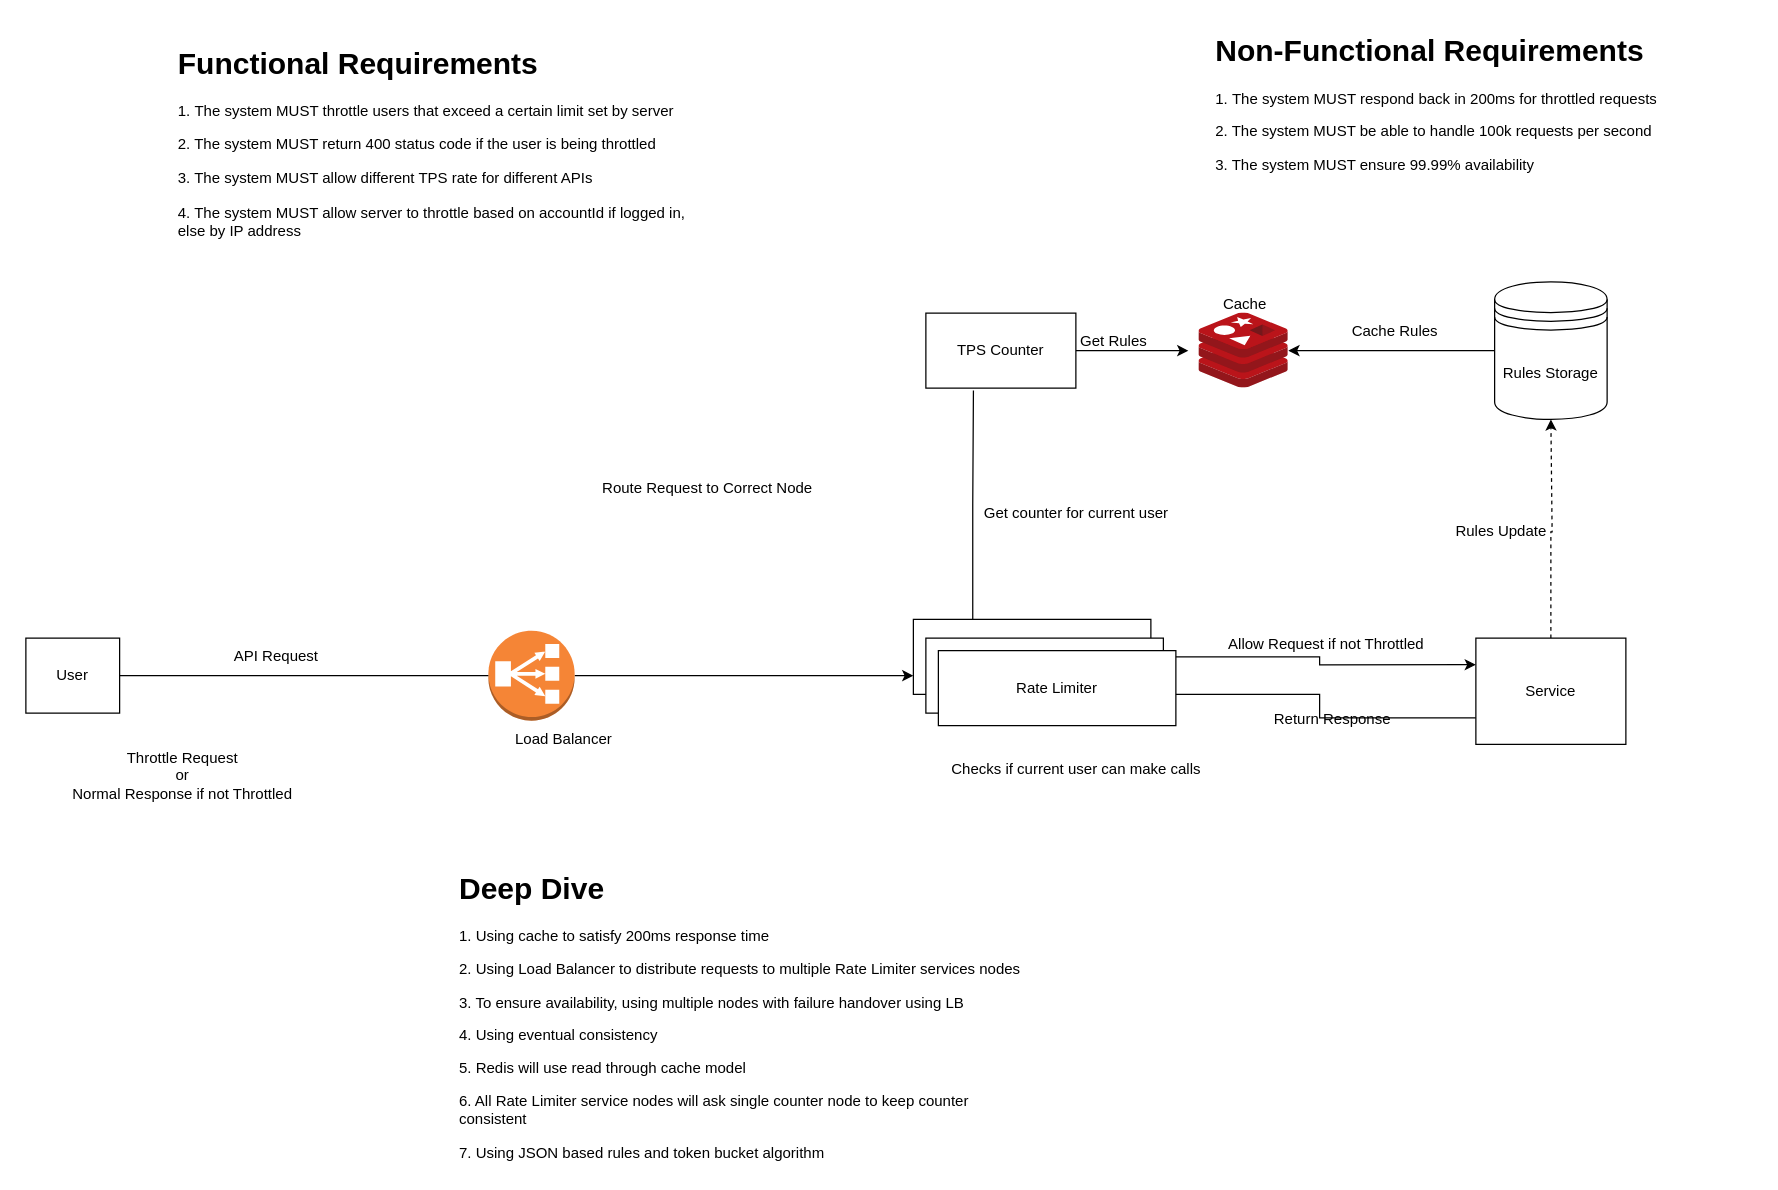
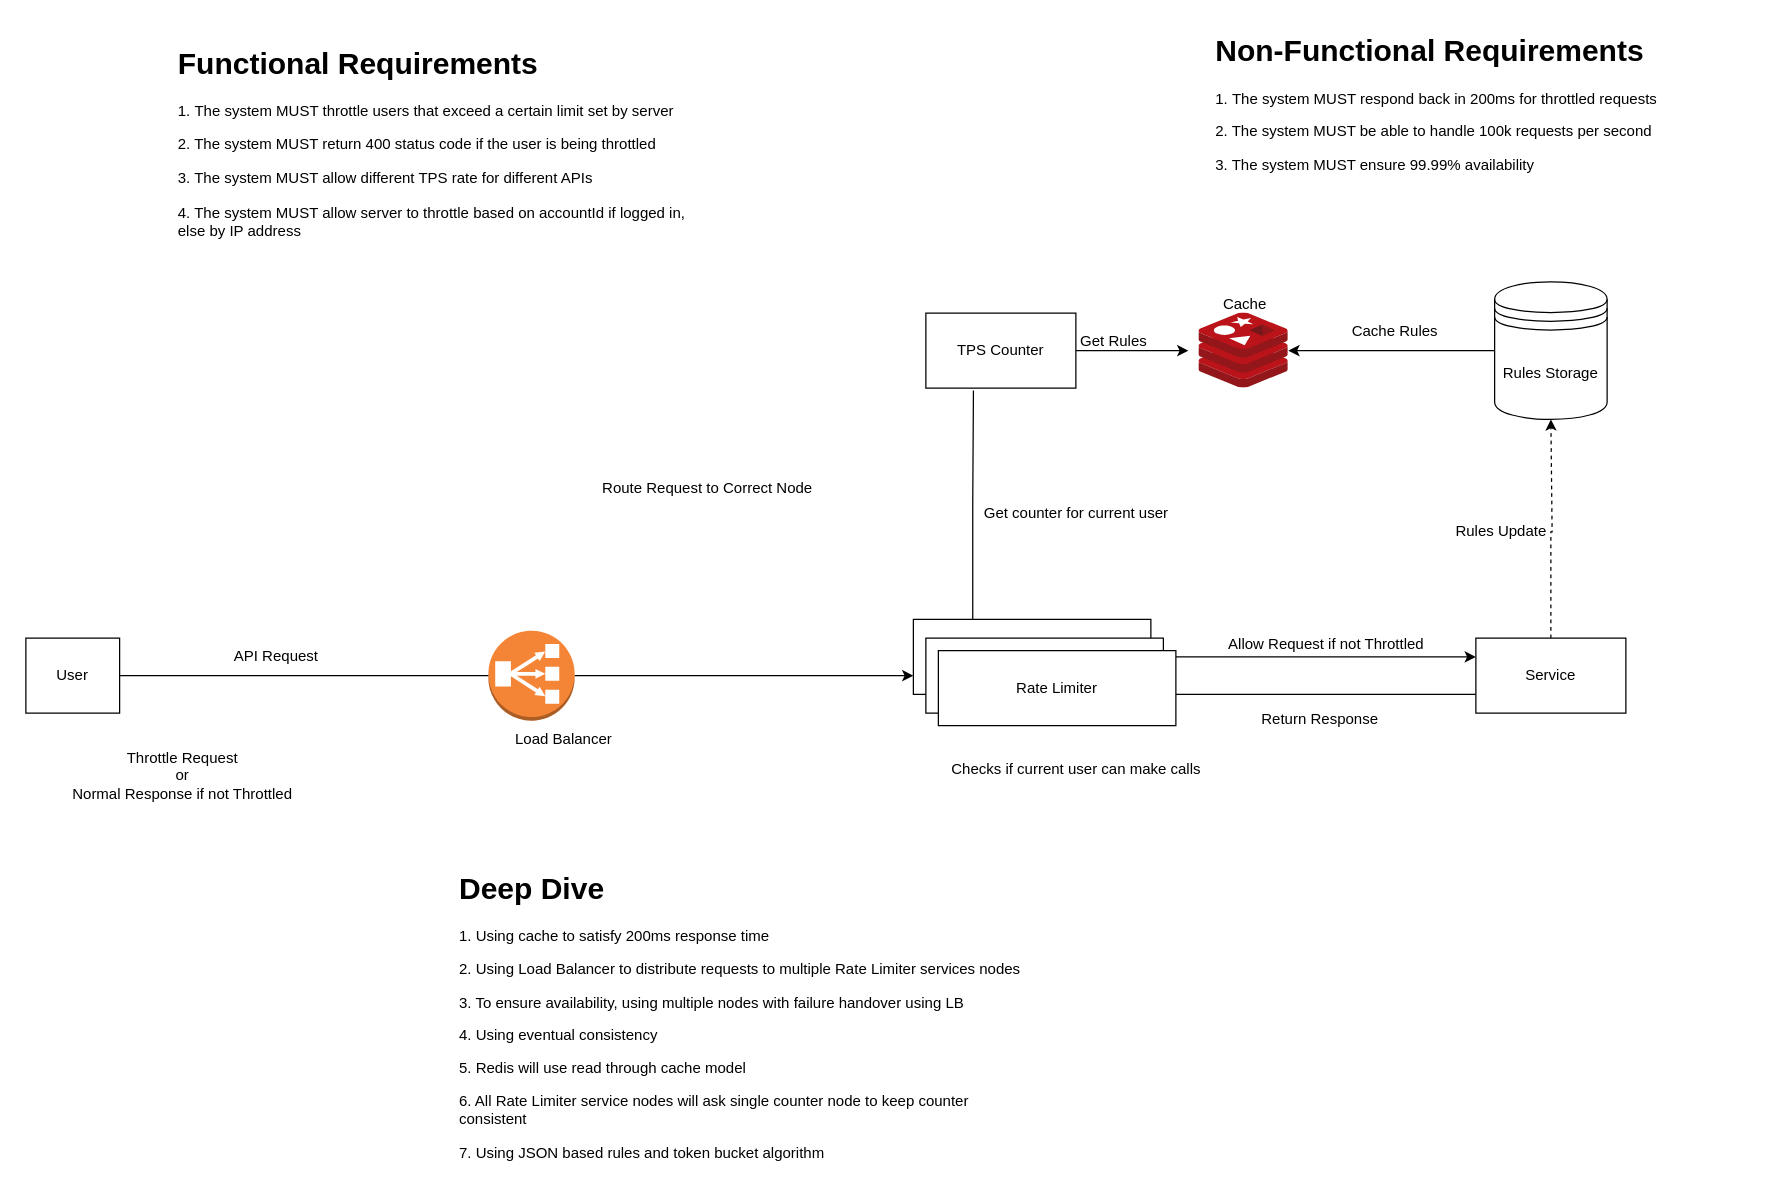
node "Service": size 150x106 -> 150x75
node "Return Response": moved (1332, 719) -> (1319, 719)
